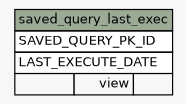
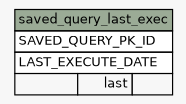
node "saved_query_last_exec": text "view" -> "last"
